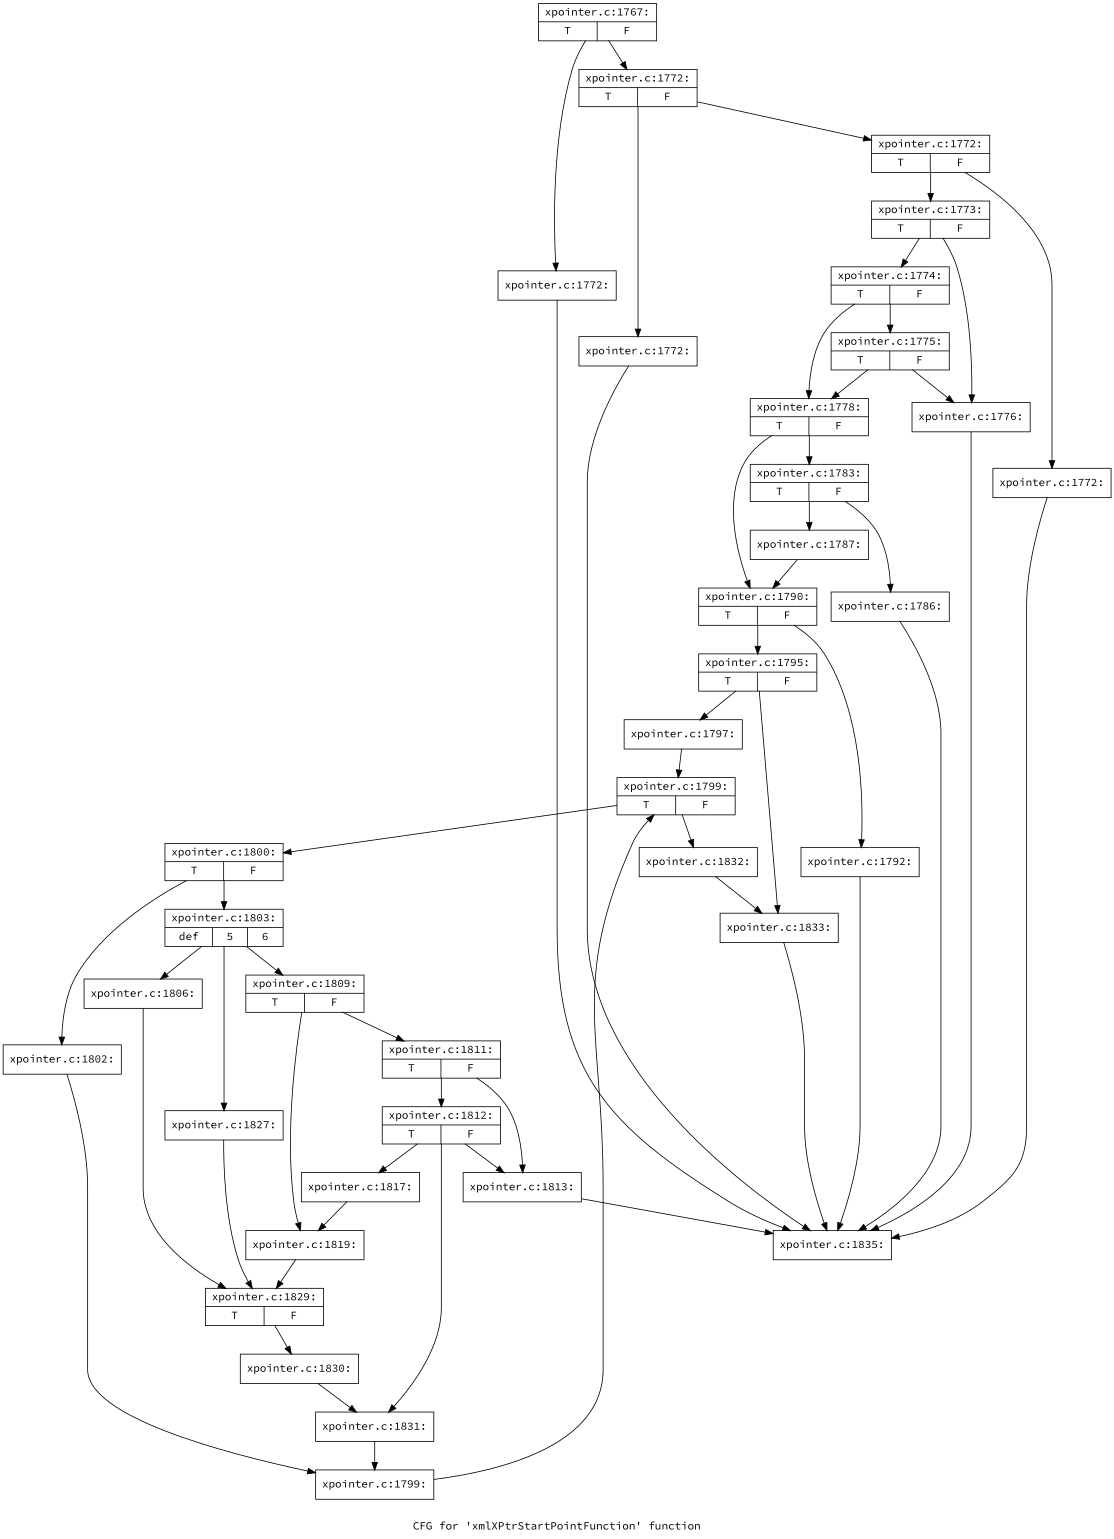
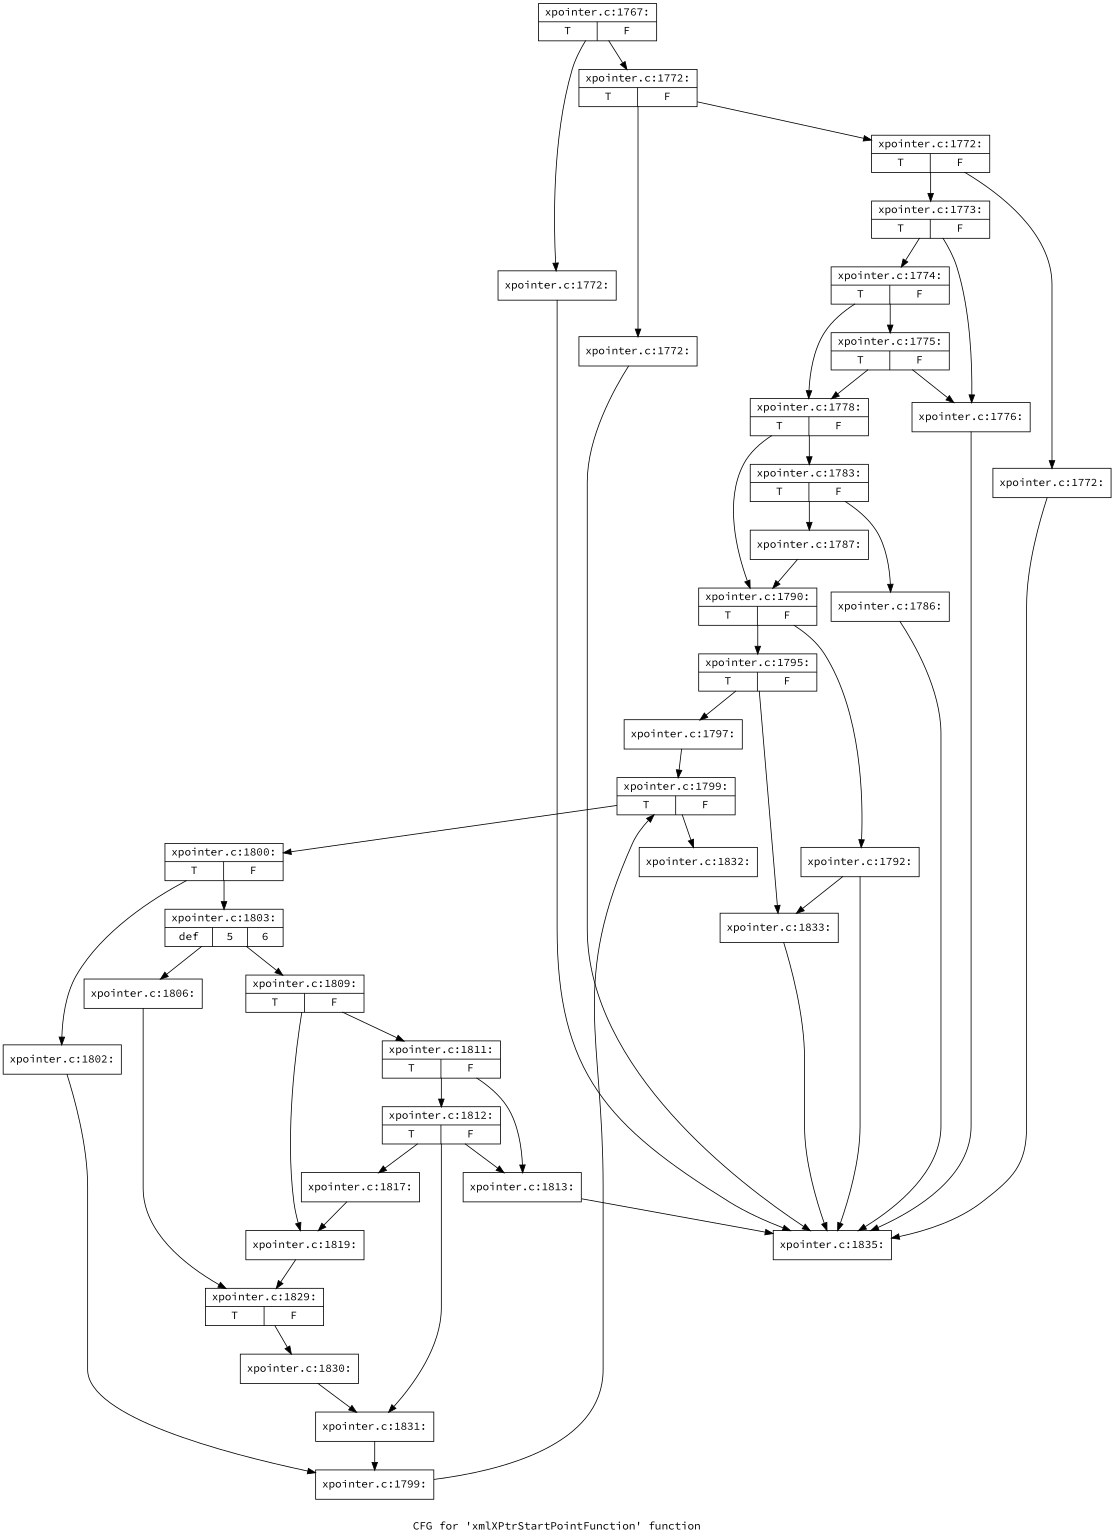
edge "xpointer.c:1832:" -> "xpointer.c:1833:": now "xpointer.c:1792:" -> "xpointer.c:1833:"
node "xpointer.c:1827:": removed
